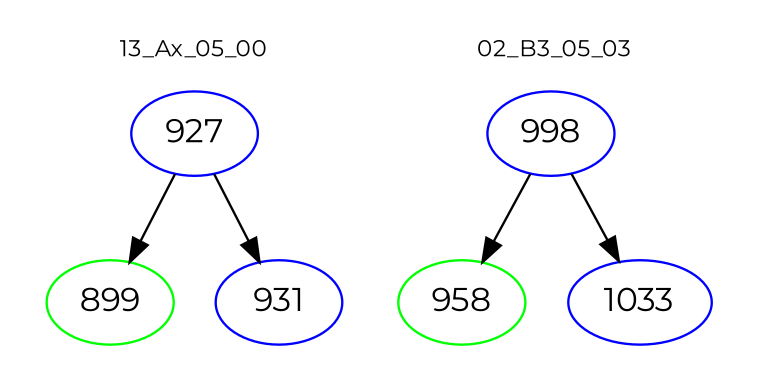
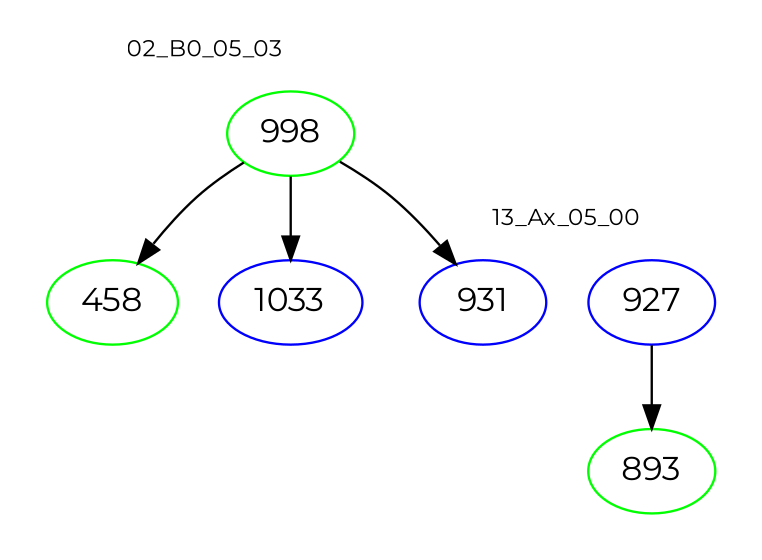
cluster "02_B3_05_03": label "02_B3_05_03" -> "02_B0_05_03"
node "998": color blue -> green
edge "927" -> "931": now "998" -> "931"
node "899": label "899" -> "893"
node "958": label "958" -> "458"
